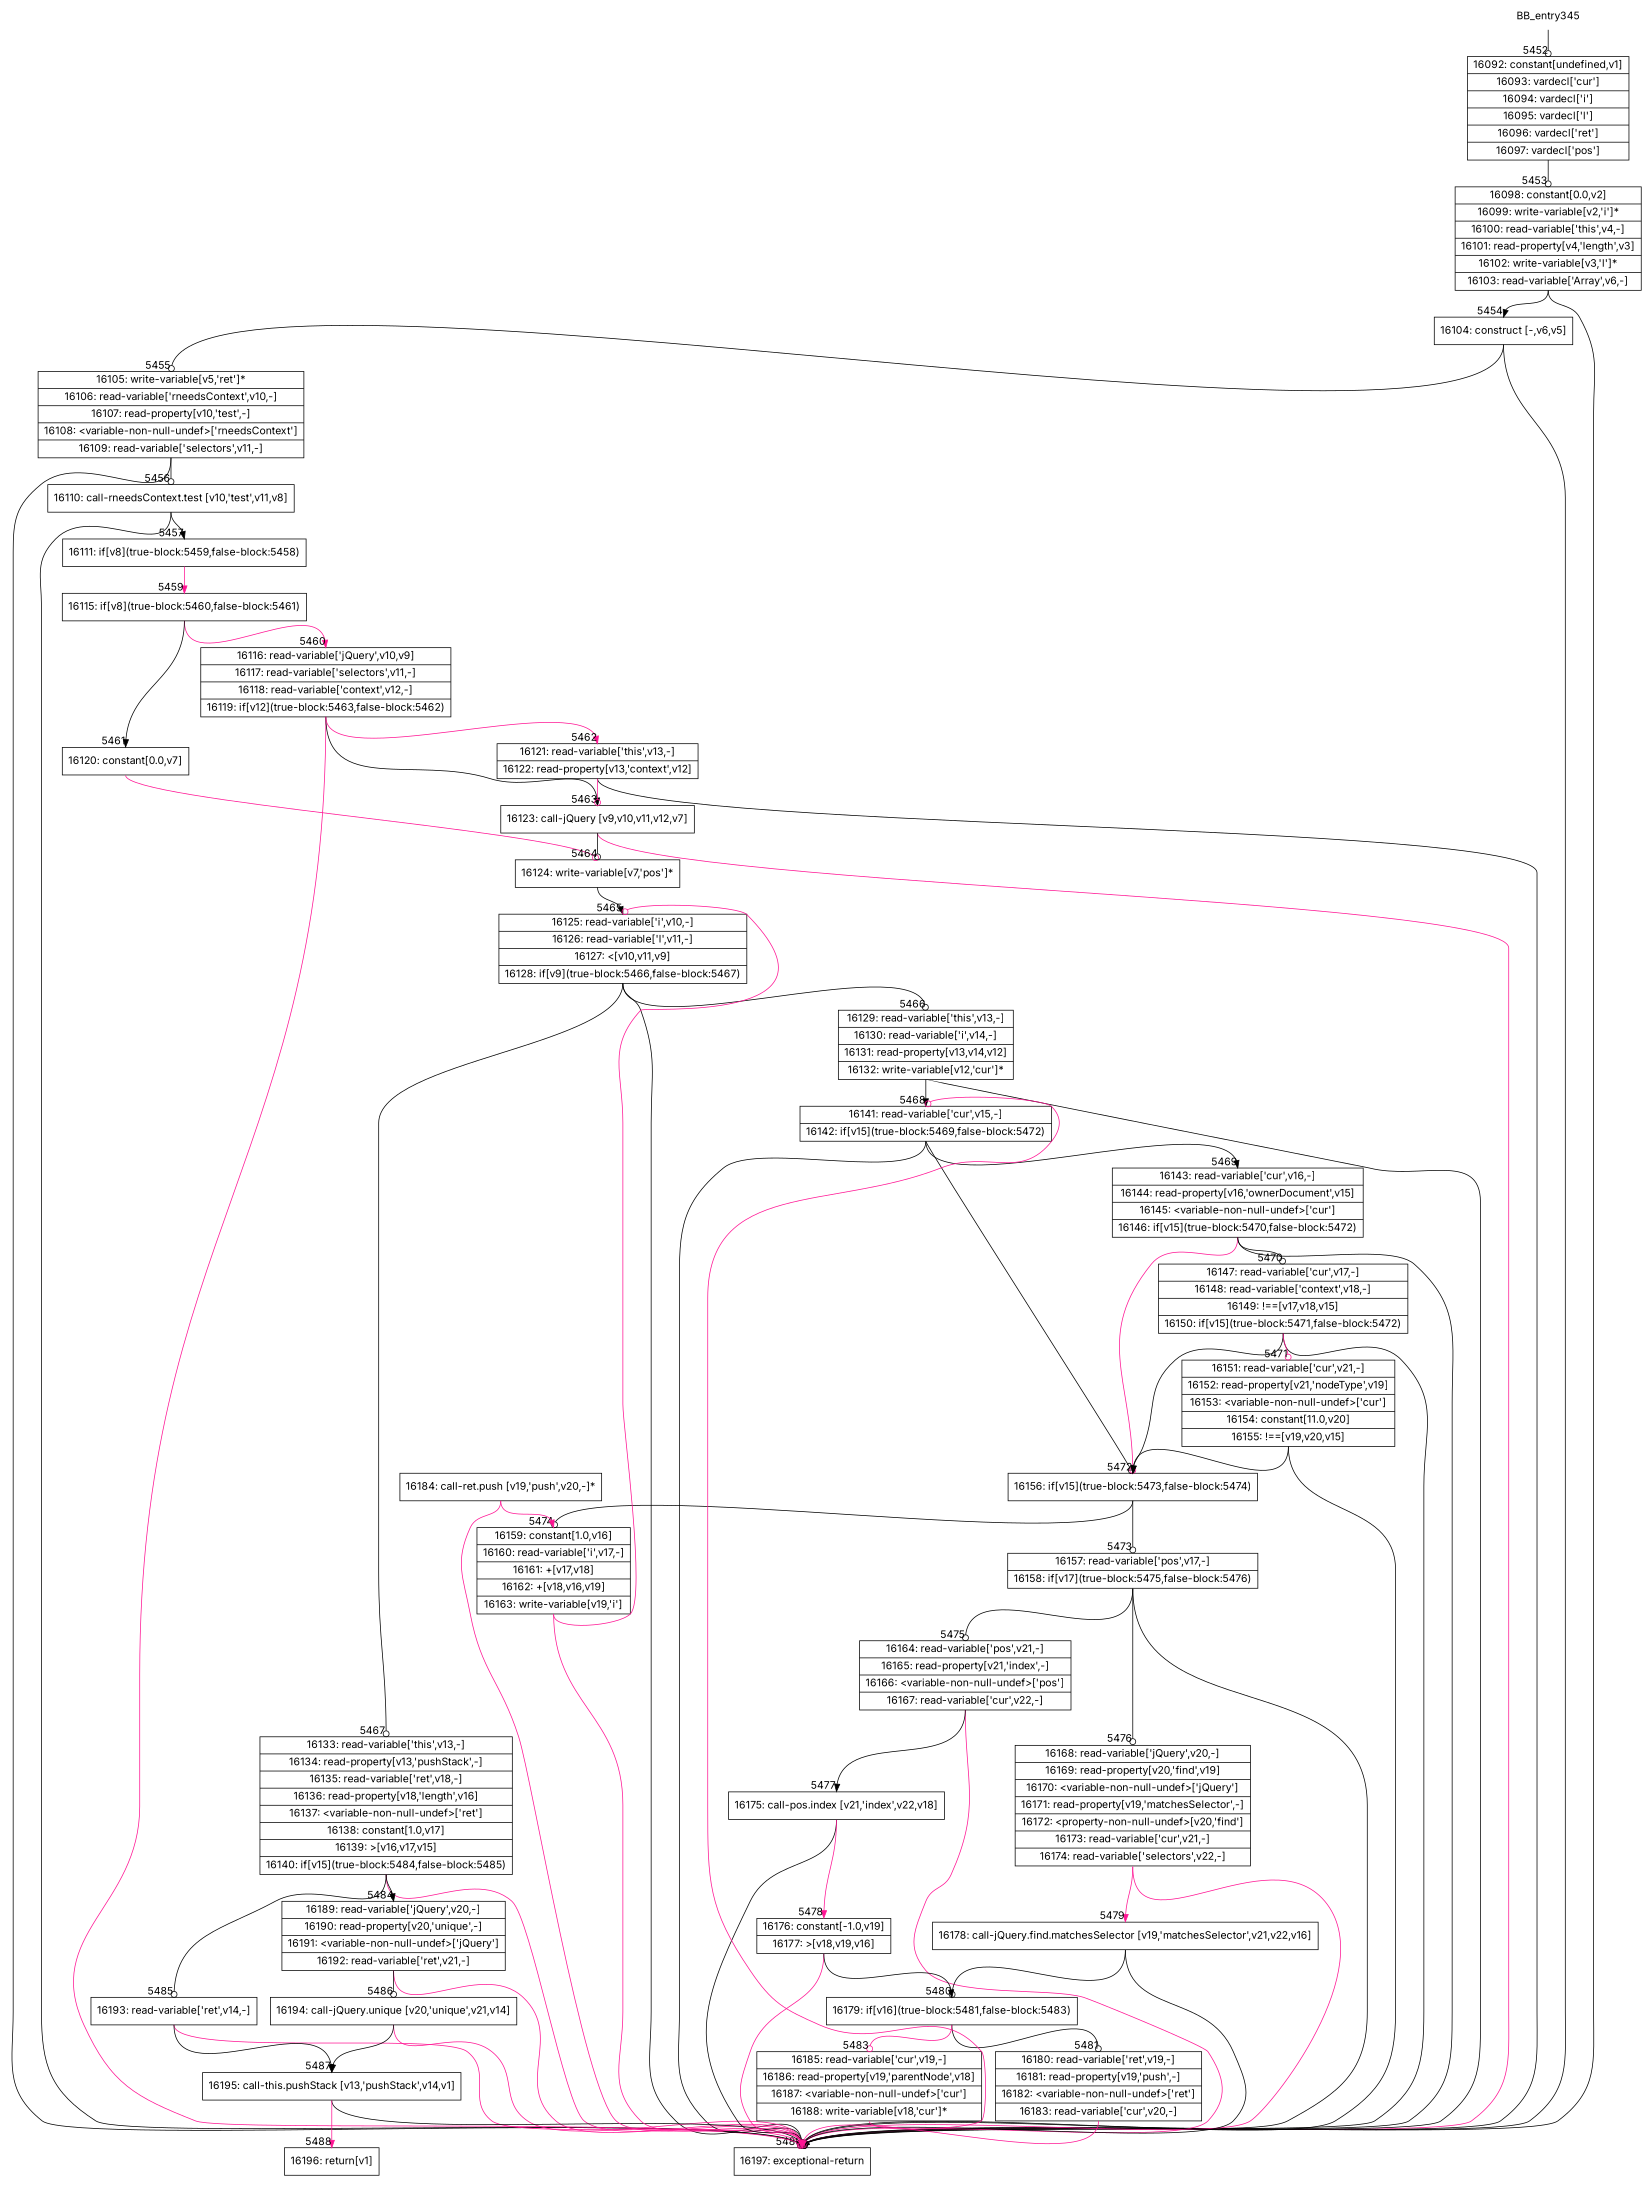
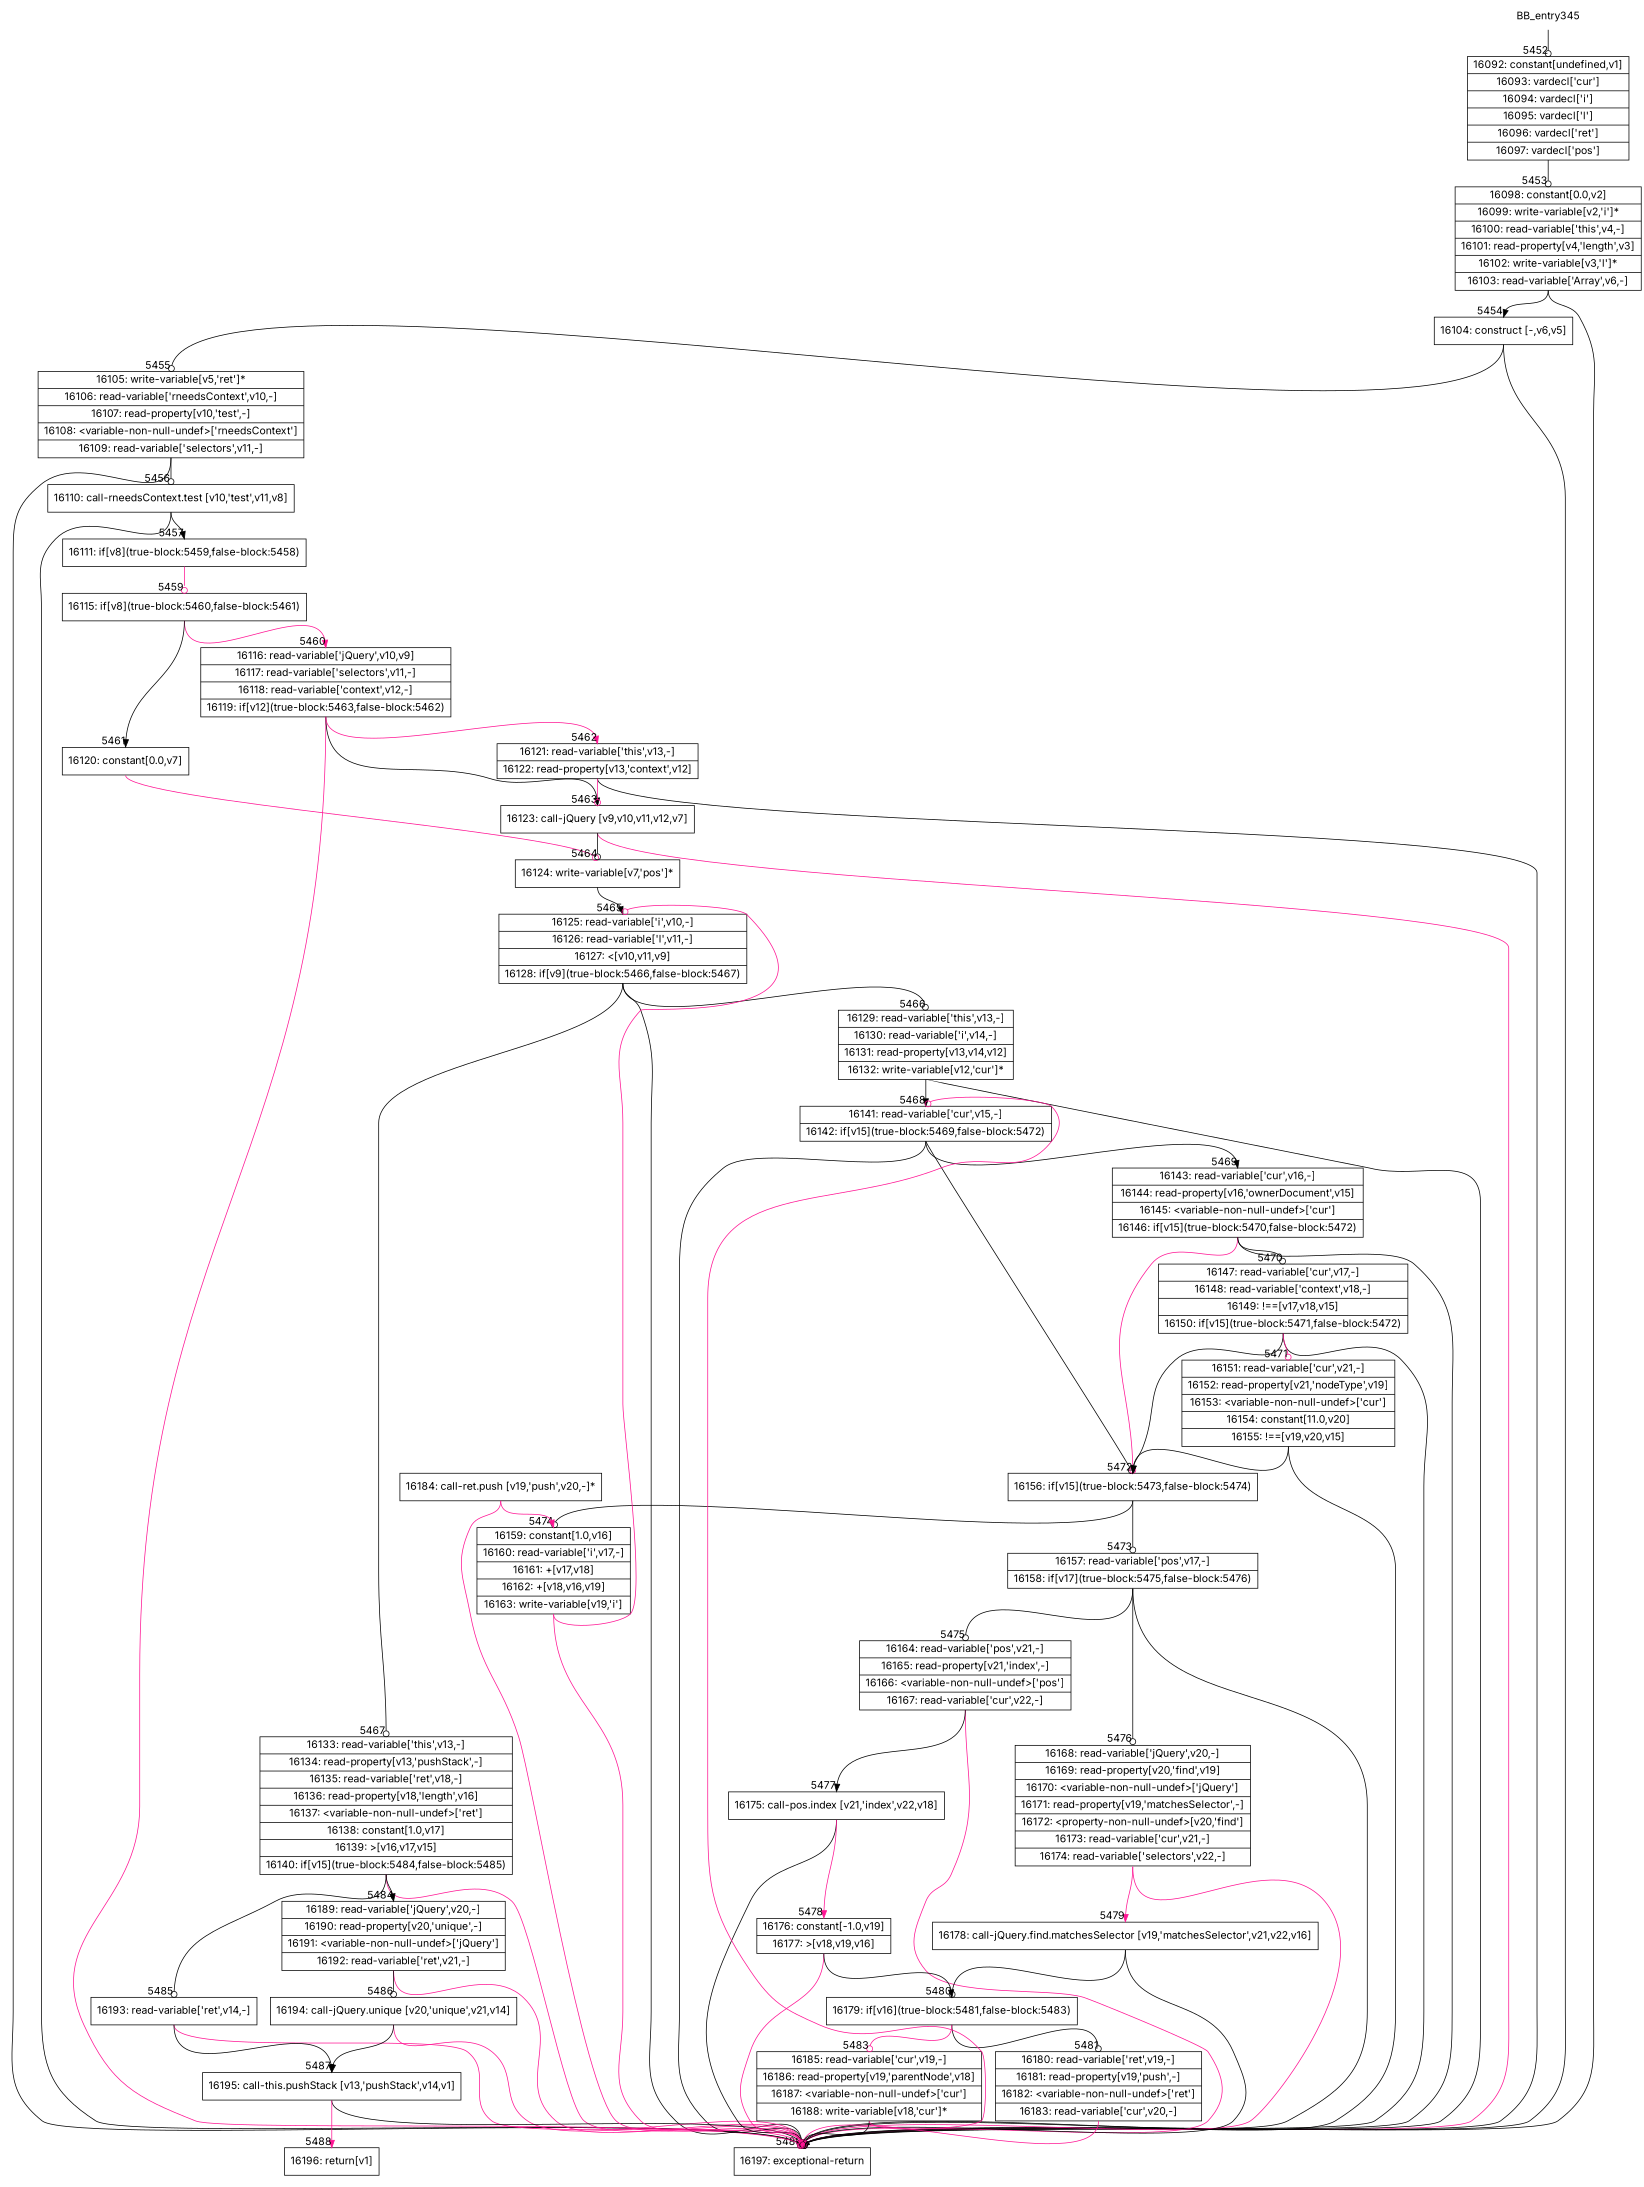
edge "16111: if[v8](true-block:5459,false-block:5458)" -> "16115: if[v8](true-block:5460,false-block:5461)": arrowhead normal -> odot
edge "16185: read-variable['cur',v19,-]" -> "16197: exceptional-return": added
